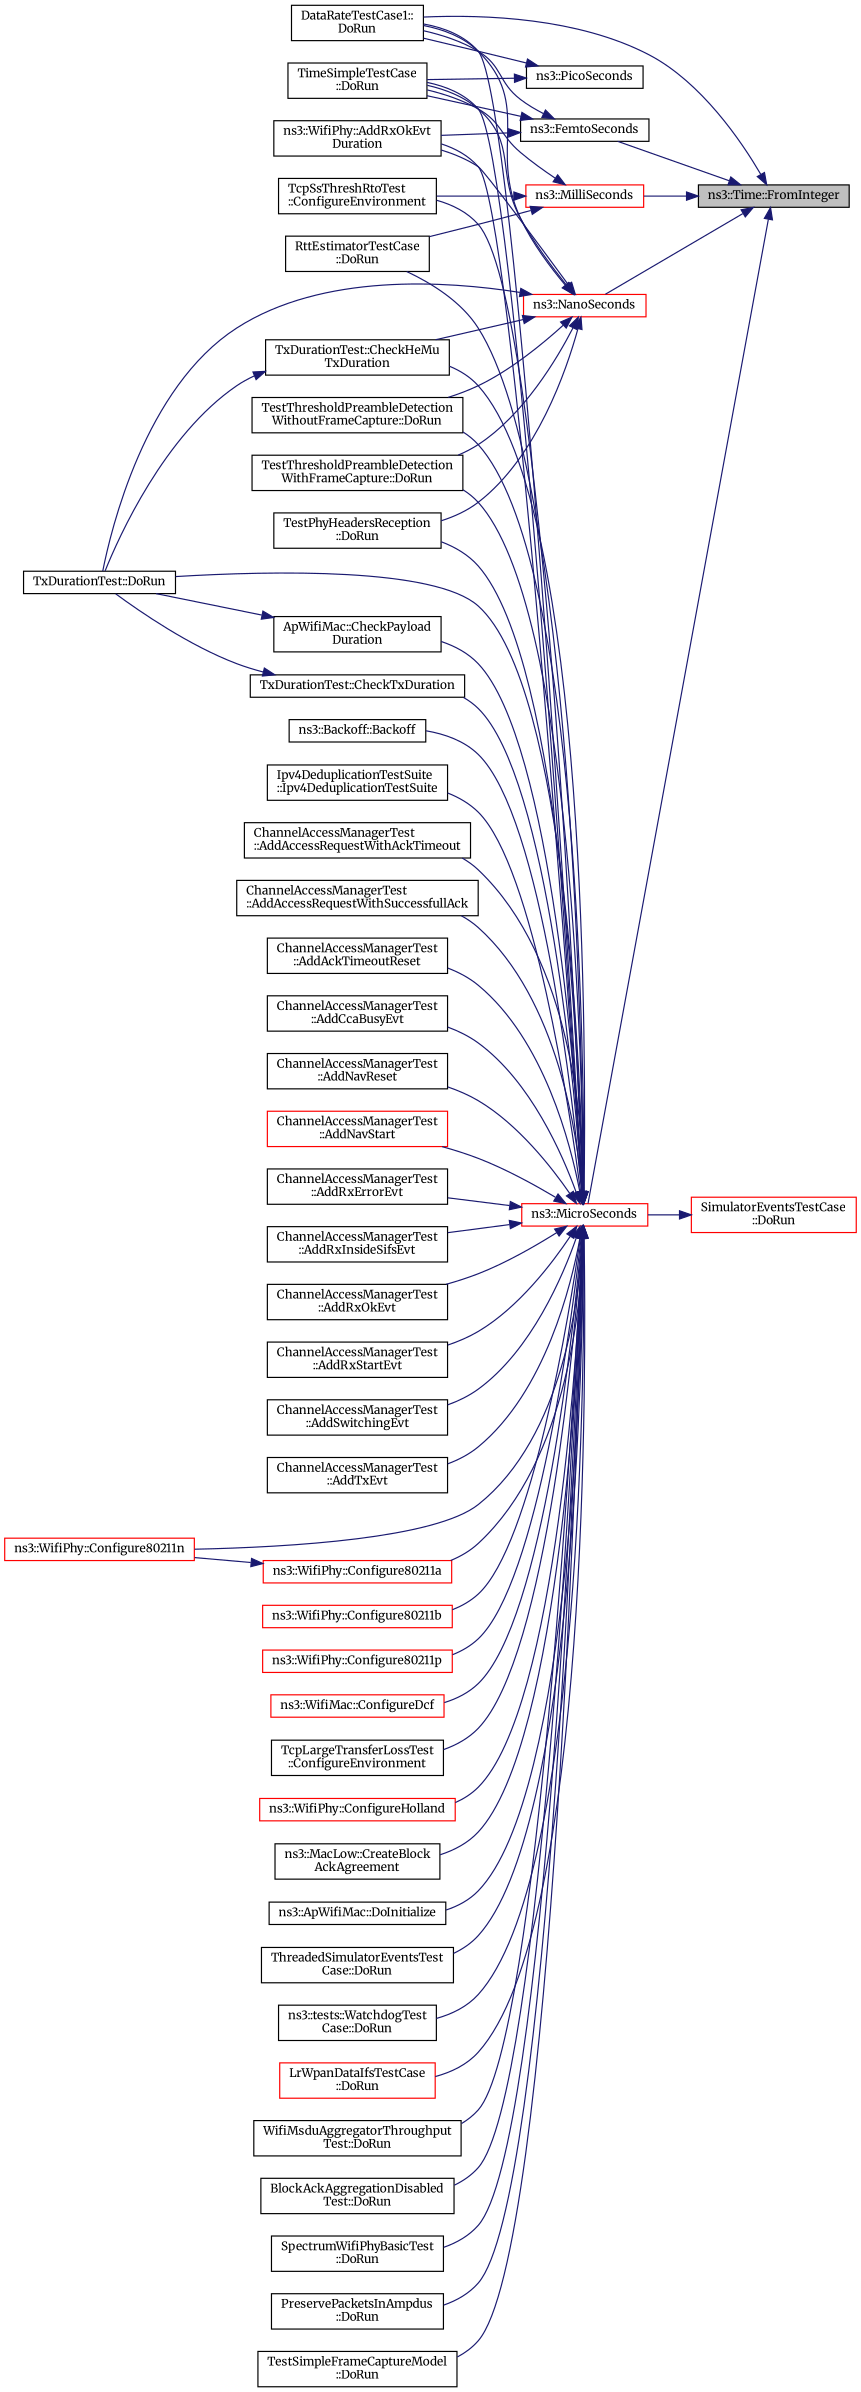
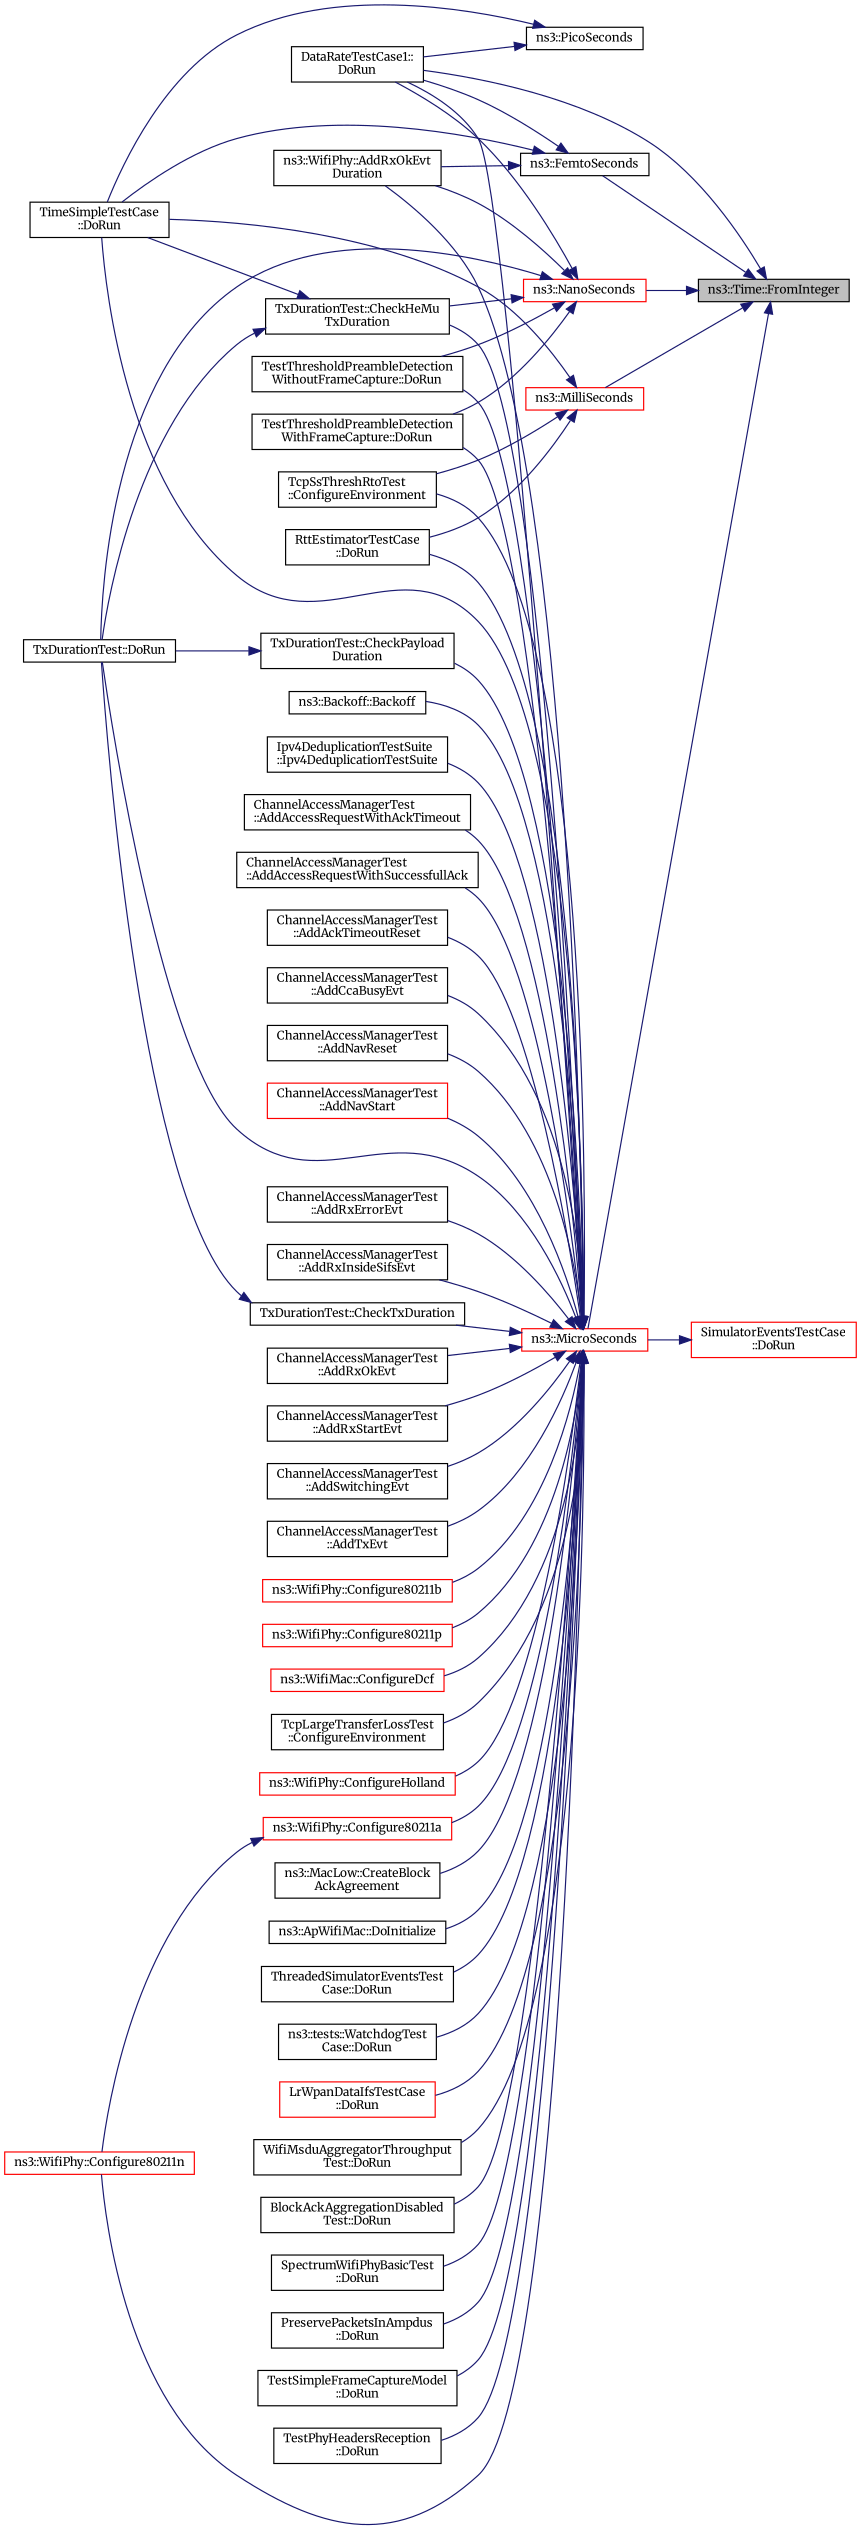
edge "TimeSimpleTestCase ::DoRun" -> "ns3::NanoSeconds": now "TimeSimpleTestCase ::DoRun" -> "TxDurationTest::CheckHeMu TxDuration"
edge "TestPhyHeadersReception ::DoRun" -> "ns3::NanoSeconds": removed
node "ApWifiMac::CheckPayload Duration": label "ApWifiMac::CheckPayload Duration" -> "TxDurationTest::CheckPayload Duration"
